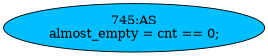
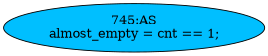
node "745:AS almost_empty = cnt == 0;": label "745:AS almost_empty = cnt == 0;" -> "745:AS almost_empty = cnt == 1;"
